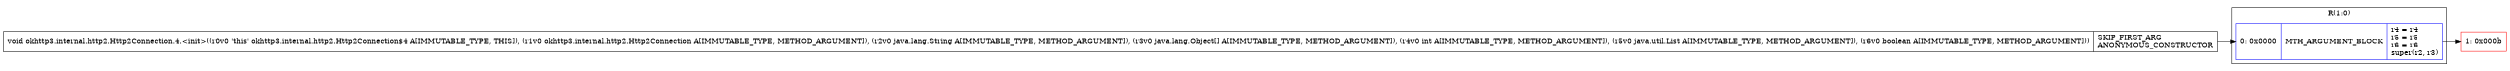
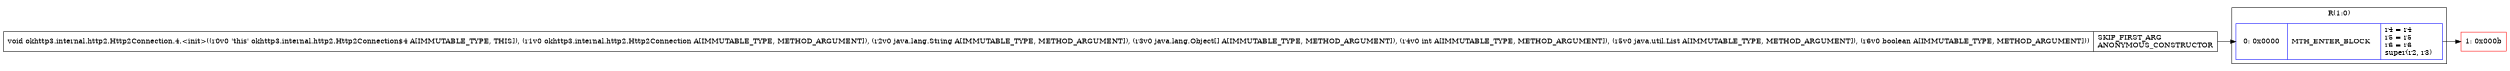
node "0: 0x0000": text "MTH_ARGUMENT_BLOCK" -> "MTH_ENTER_BLOCK"
